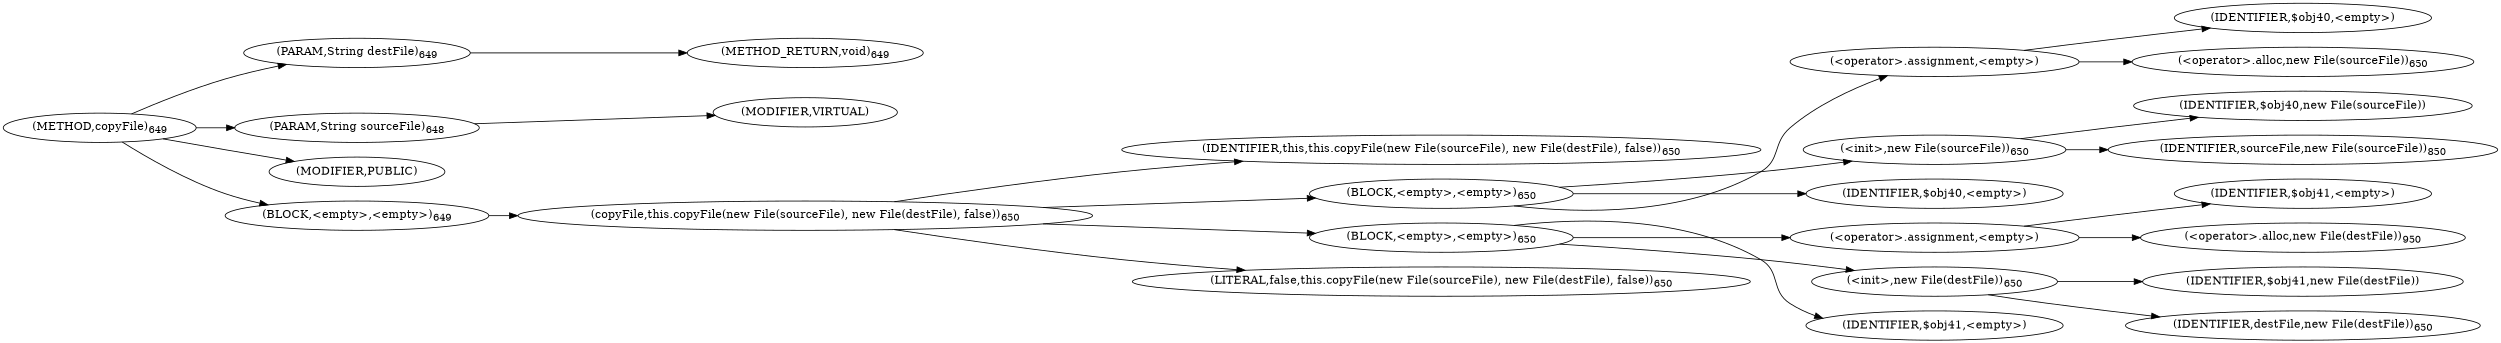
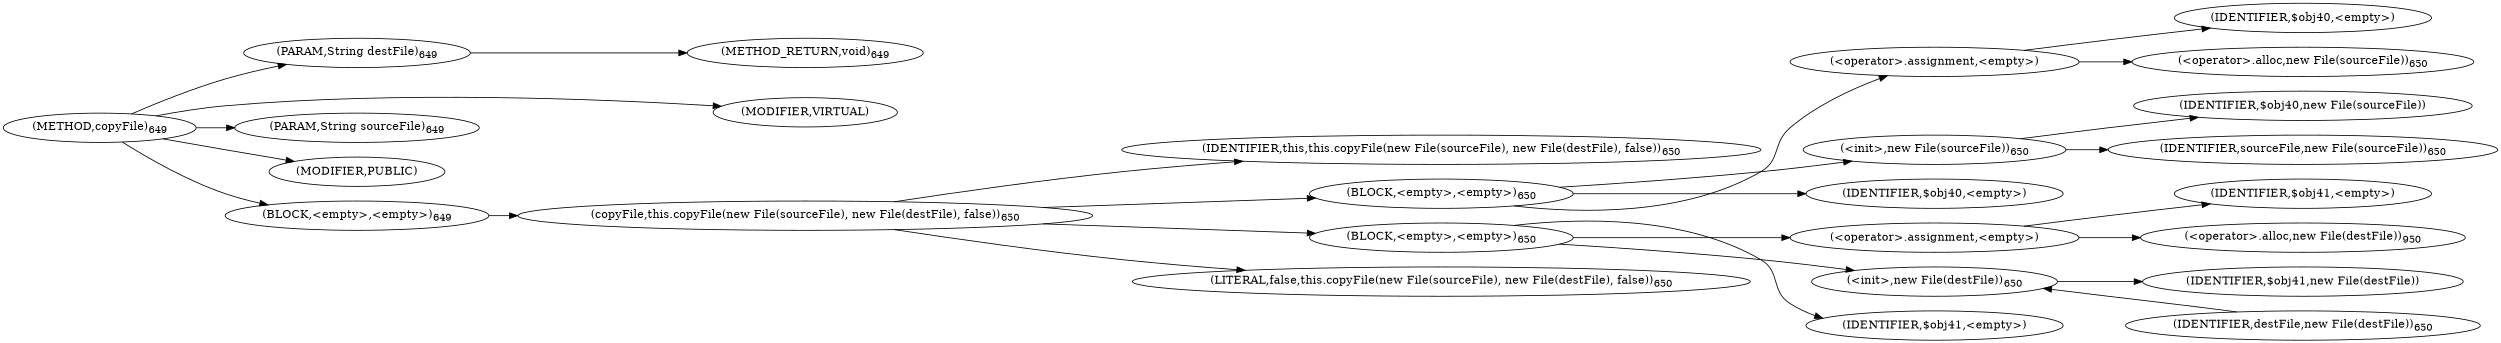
edge "(PARAM,String sourceFile)" -> "(MODIFIER,VIRTUAL)": now "(METHOD,copyFile)" -> "(MODIFIER,VIRTUAL)"
node "(PARAM,String sourceFile)": text "648" -> "649"
node "(IDENTIFIER,sourceFile,new File(sourceFile))": text "850" -> "650"
edge "(<init>,new File(destFile))" -> "(IDENTIFIER,destFile,new File(destFile))": reversed
